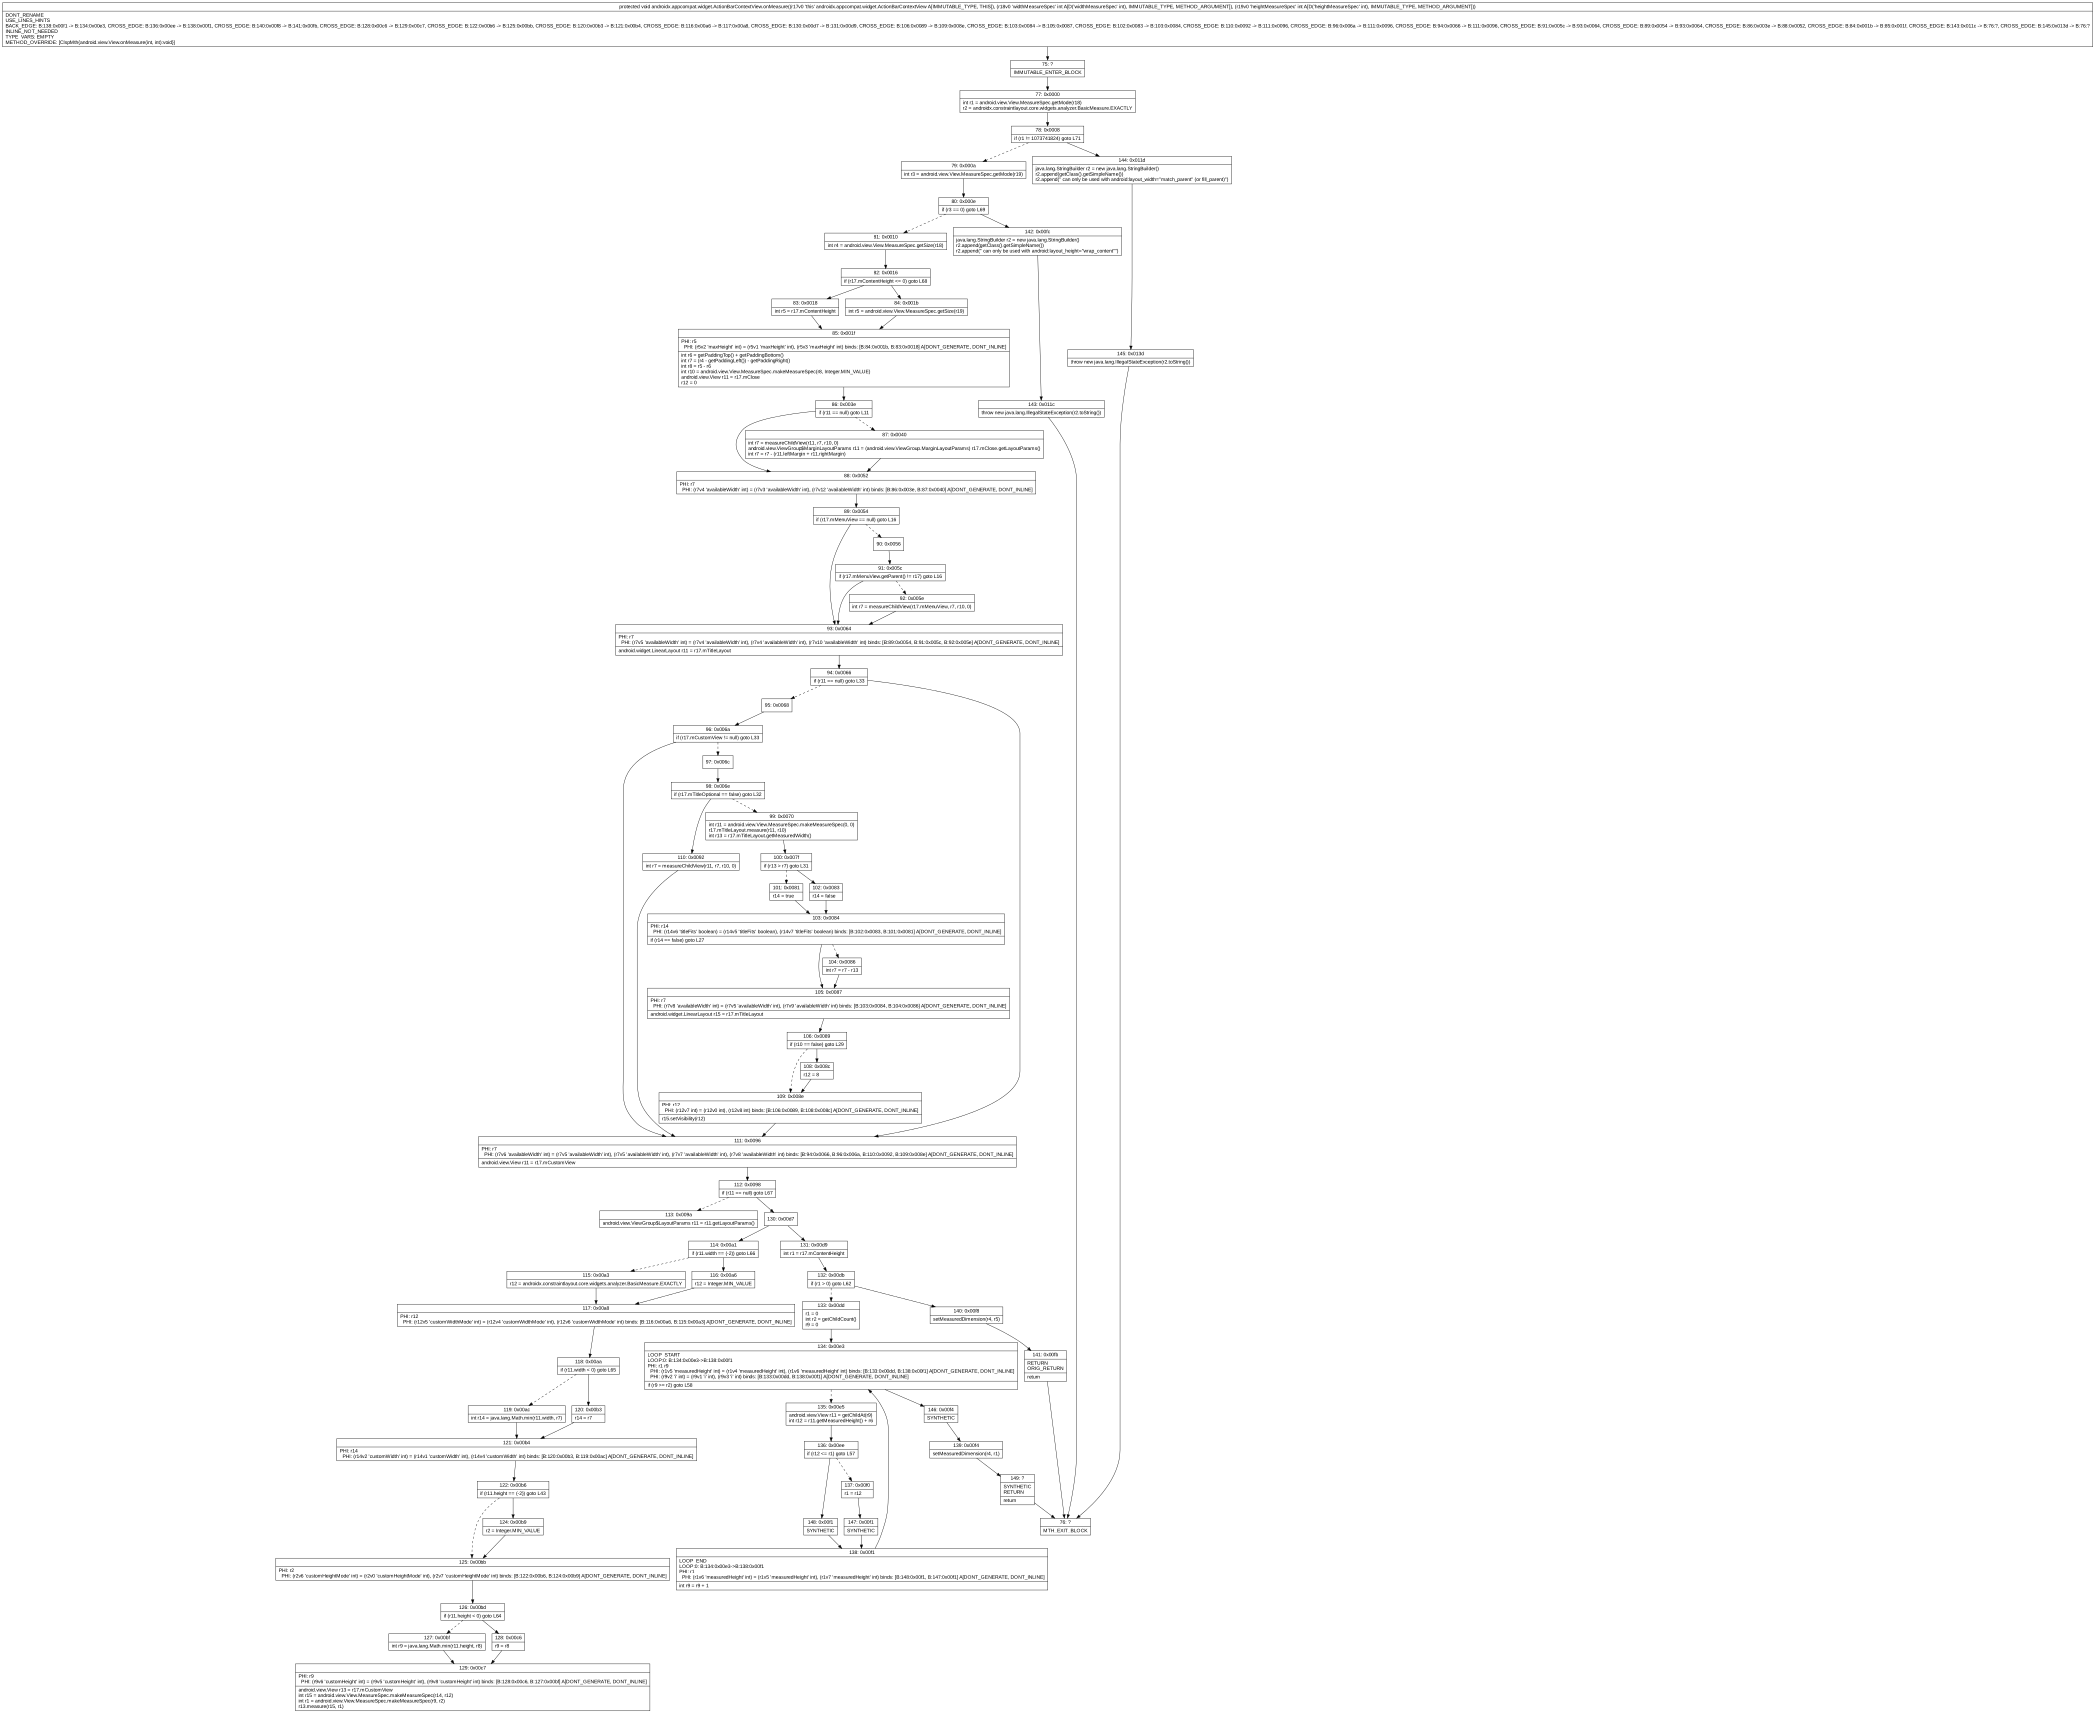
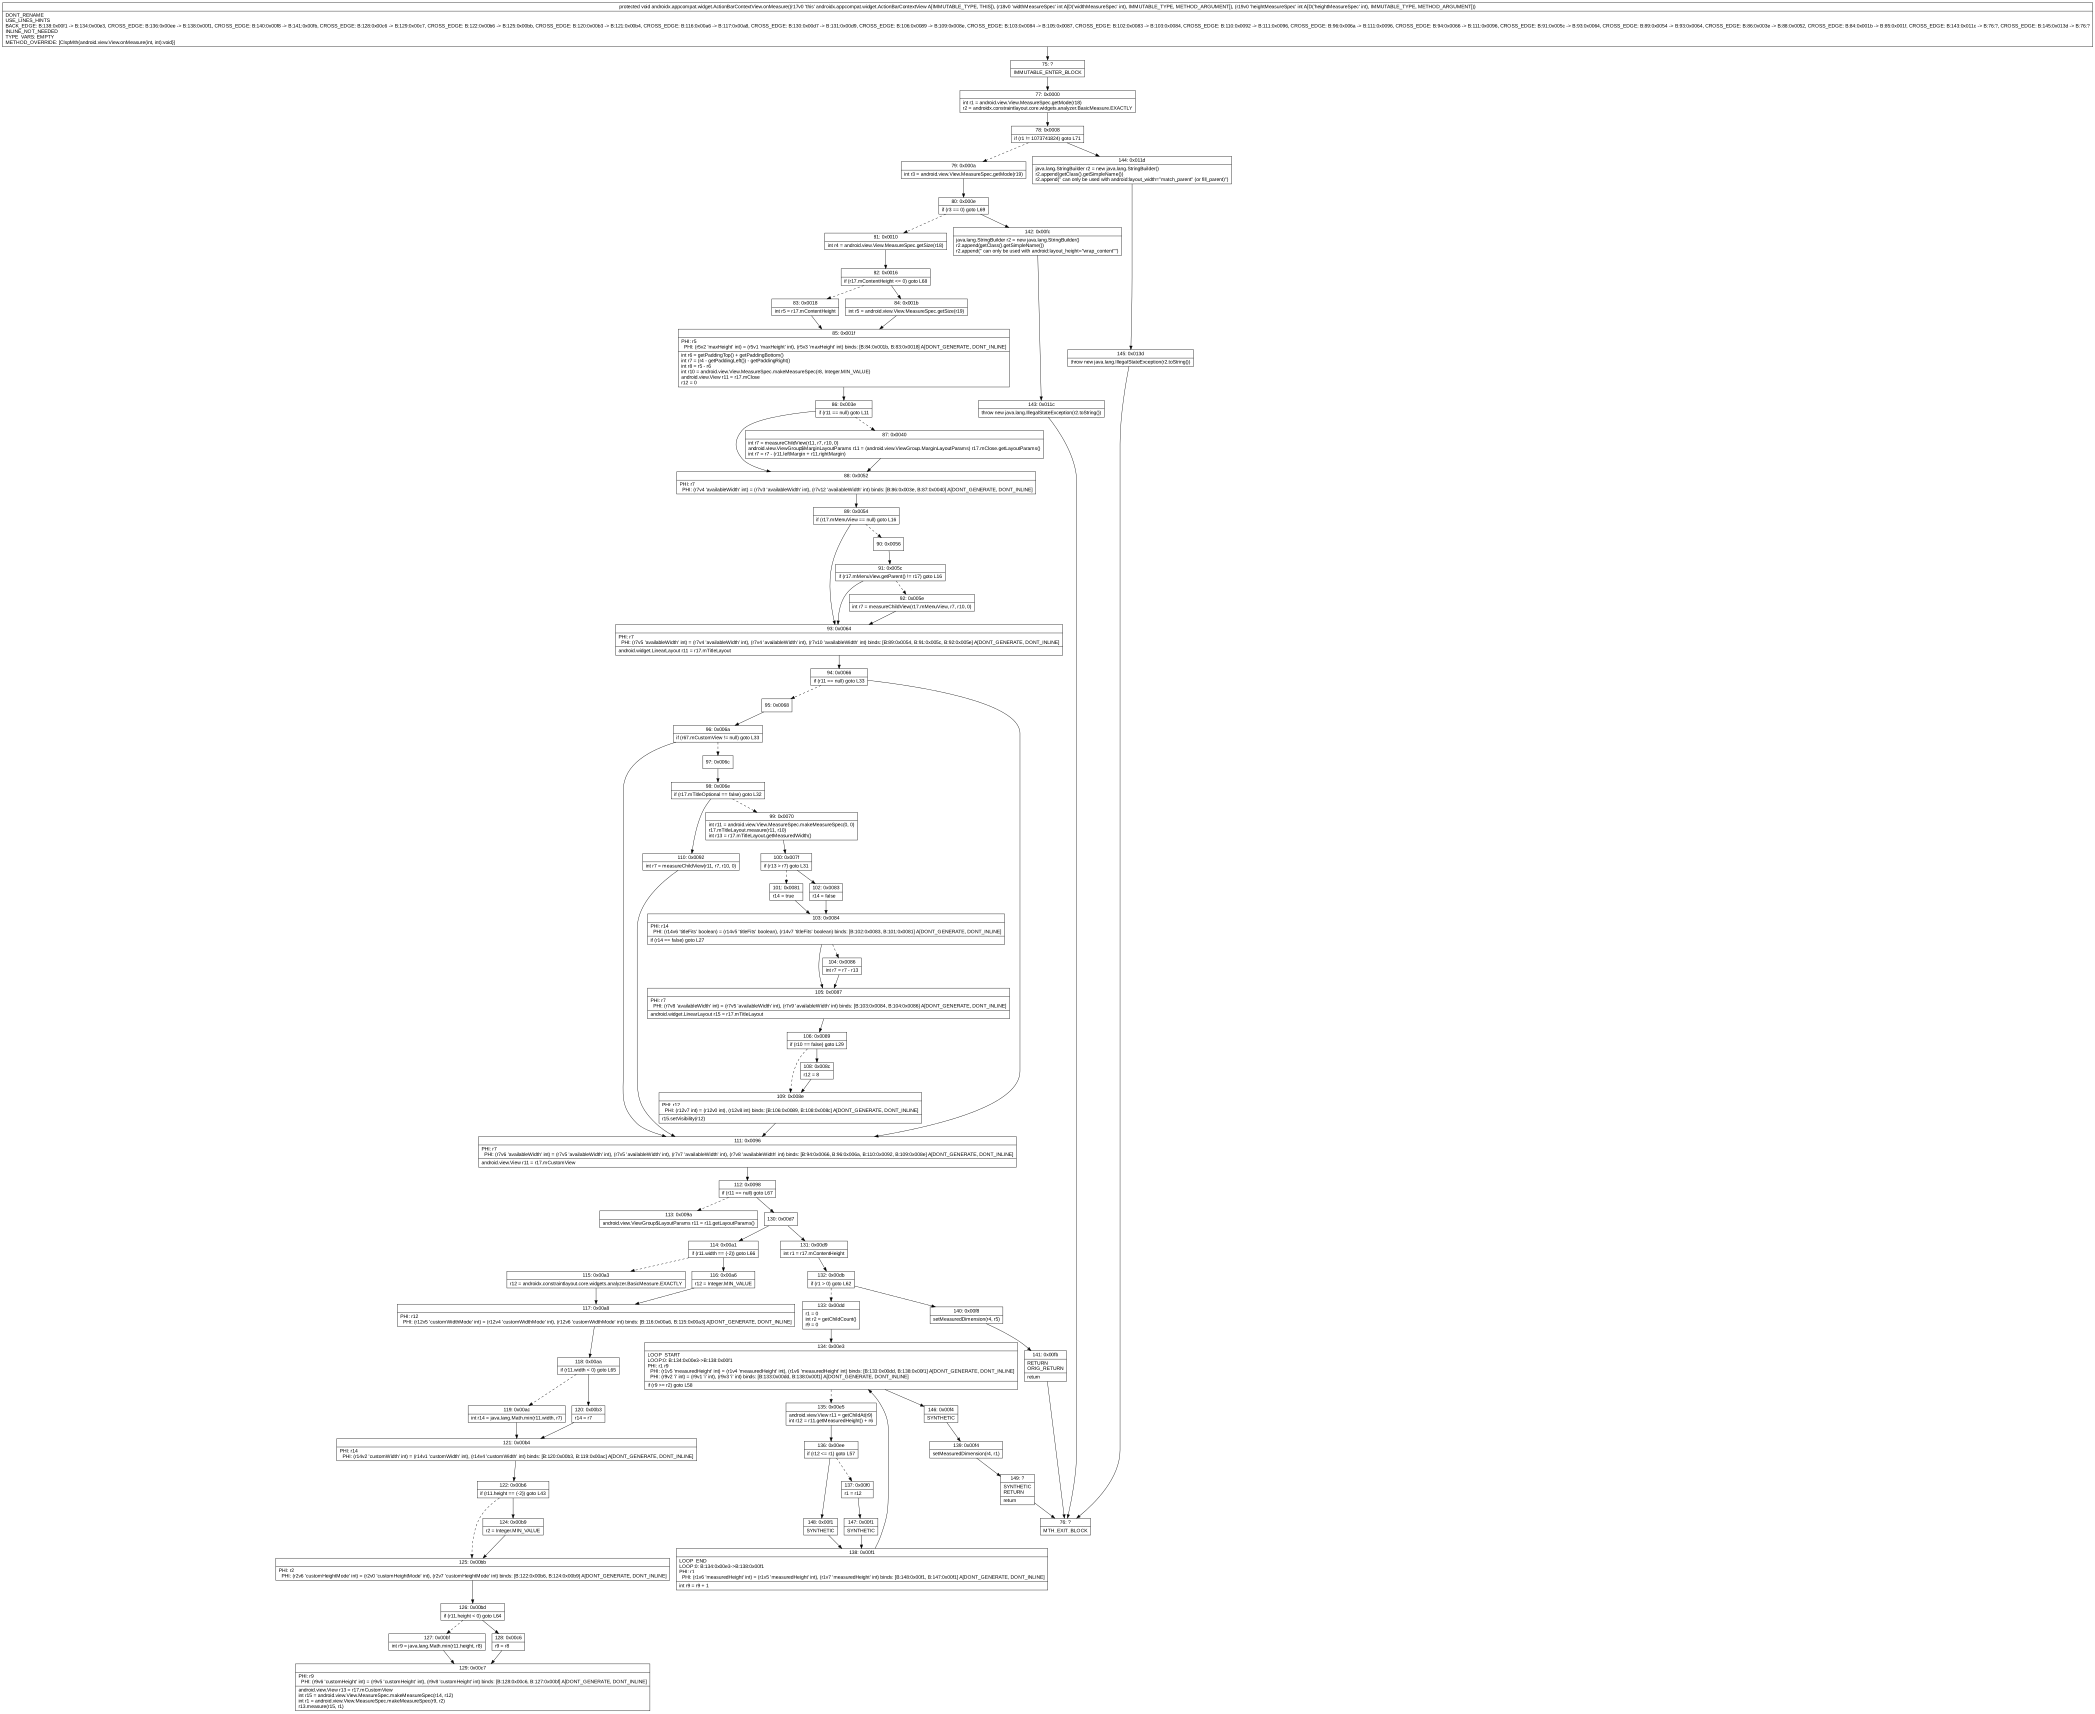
edge "82: 0x0016" -> "83: 0x0018": style solid -> dashed
node "96: 0x006a": text "if (r17.mCustomView != null) goto L33" -> "if (r67.mCustomView != null) goto L33"
